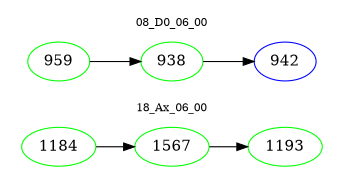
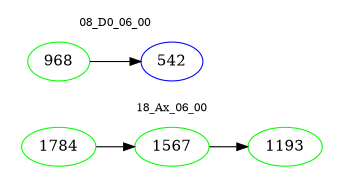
node "959": removed
node "938": label "938" -> "968"
node "942": label "942" -> "542"
node "1184": label "1184" -> "1784"
